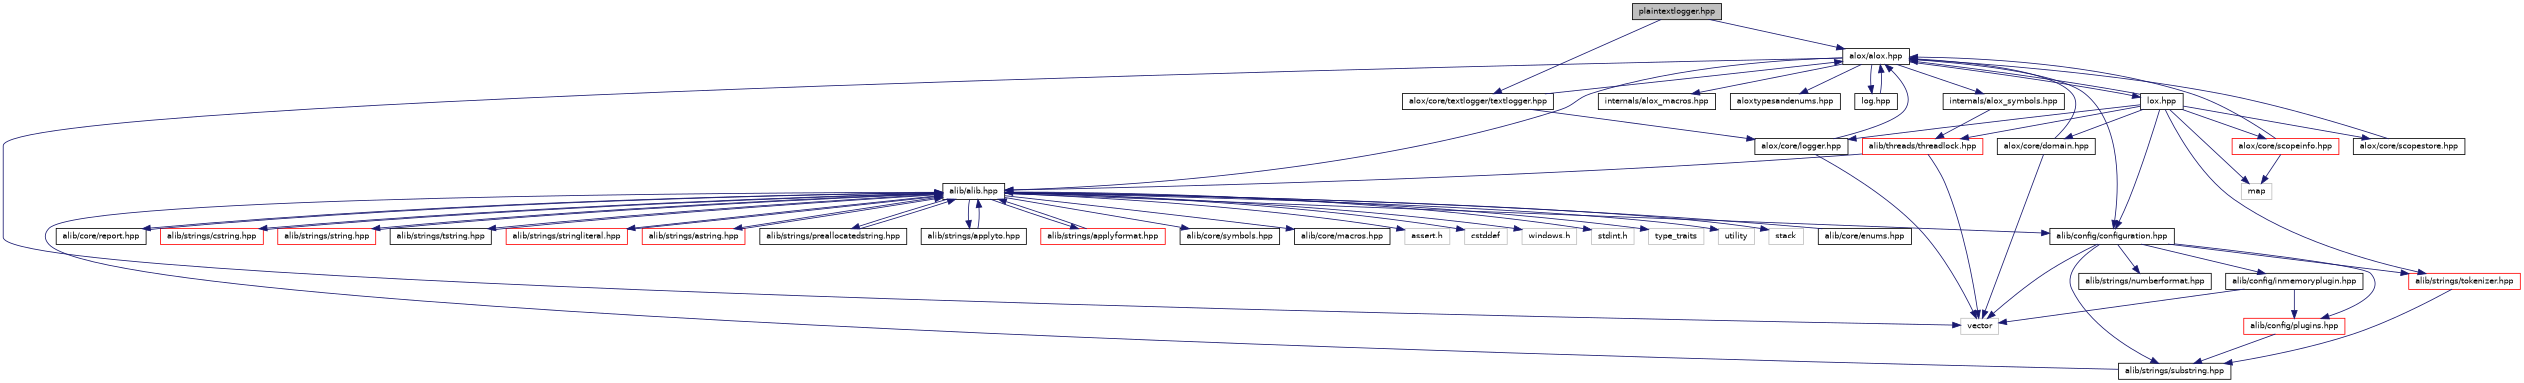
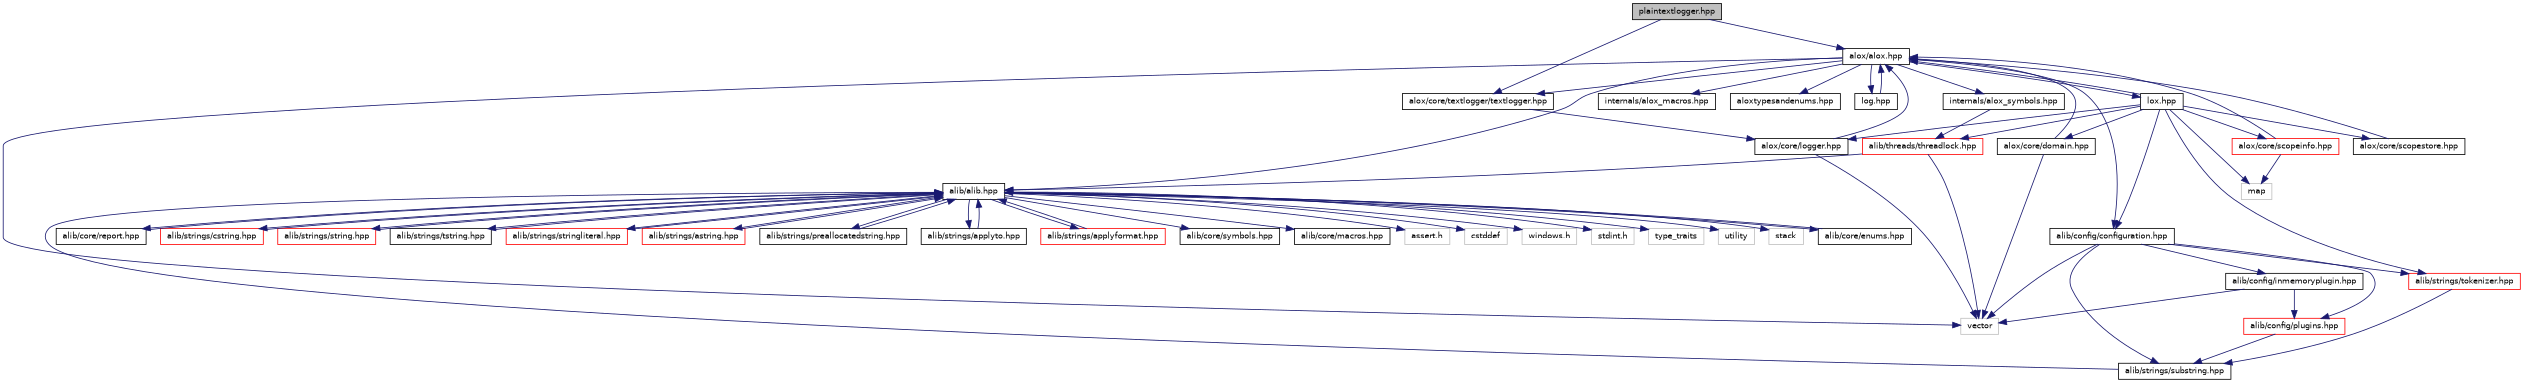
edge "alox/core/textlogger/textlogger.hpp" -> "alox/alox.hpp": reversed
edge "alib/alib.hpp" -> "alib/config/configuration.hpp": now "alib/alib.hpp" -> "alib/core/enums.hpp"
node "alib/strings/numberformat.hpp": removed
